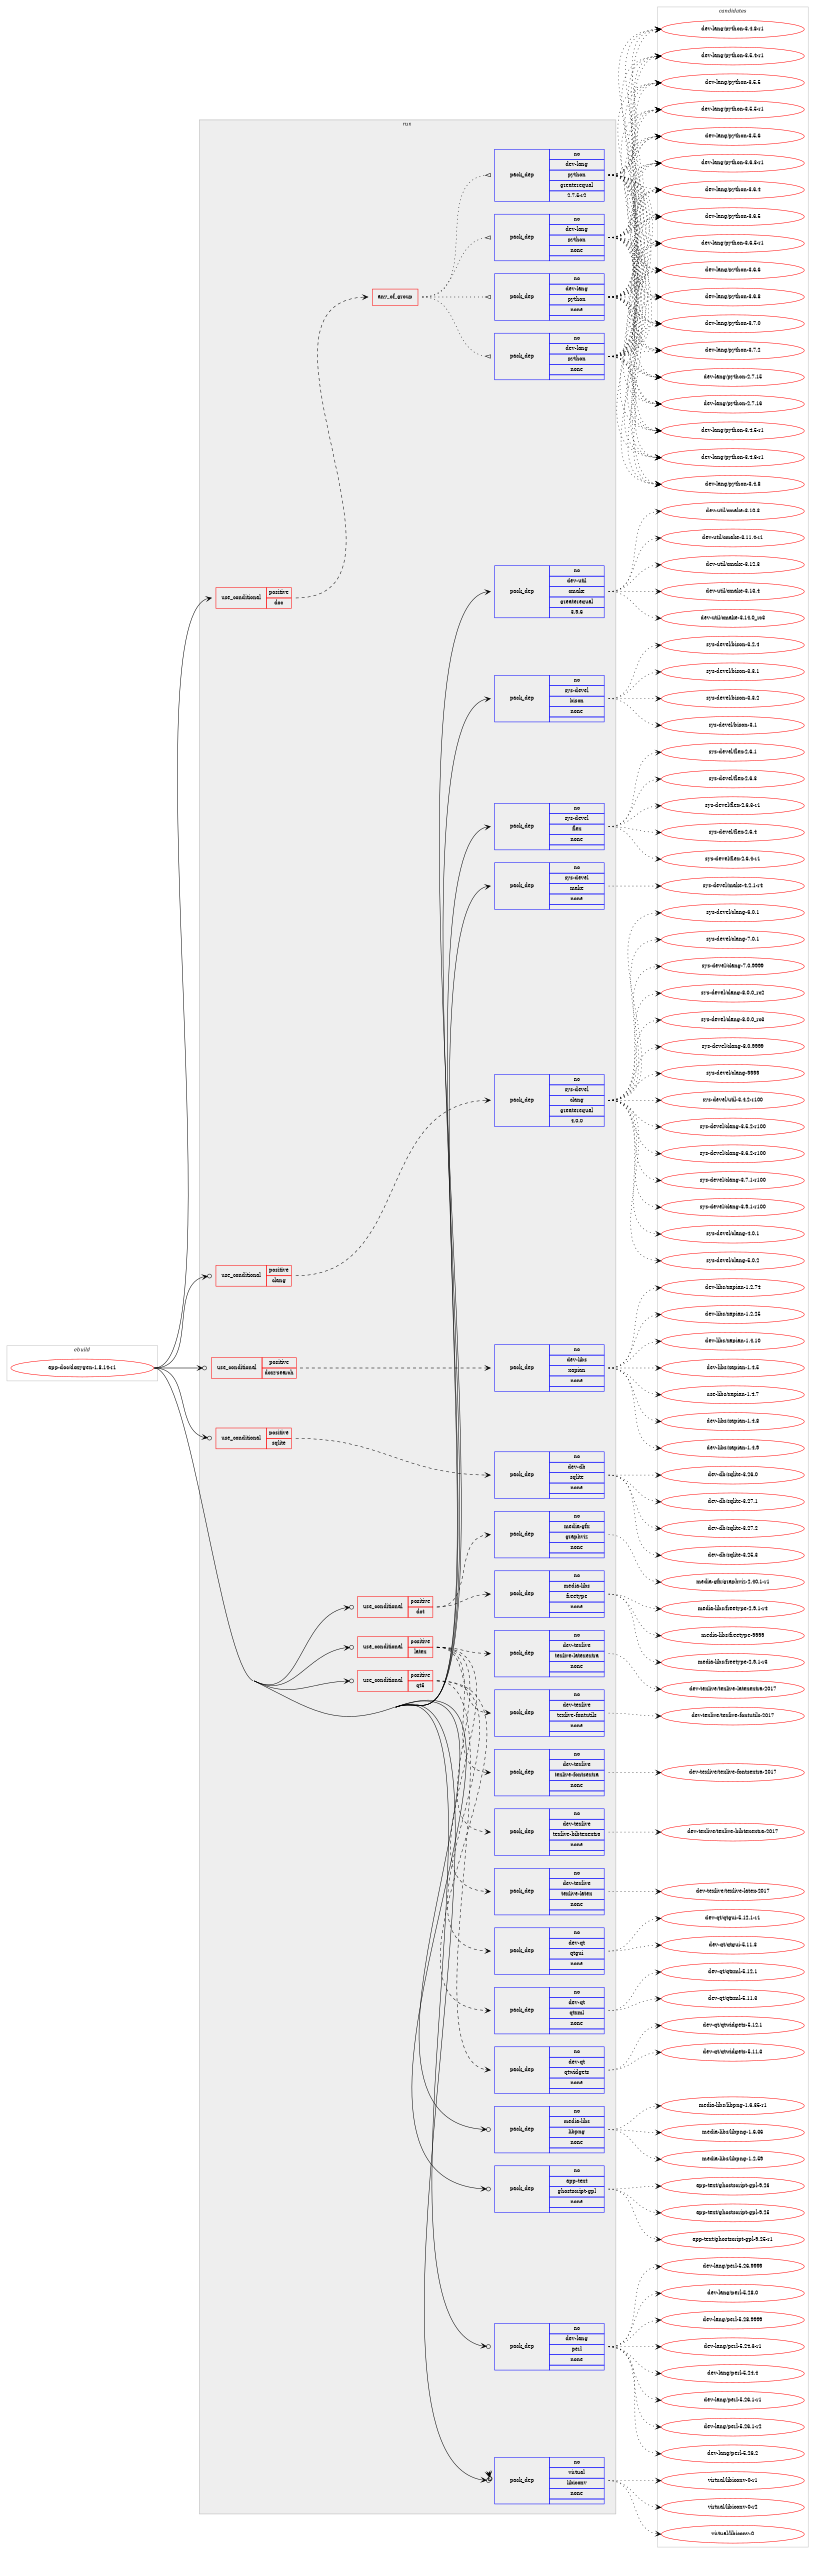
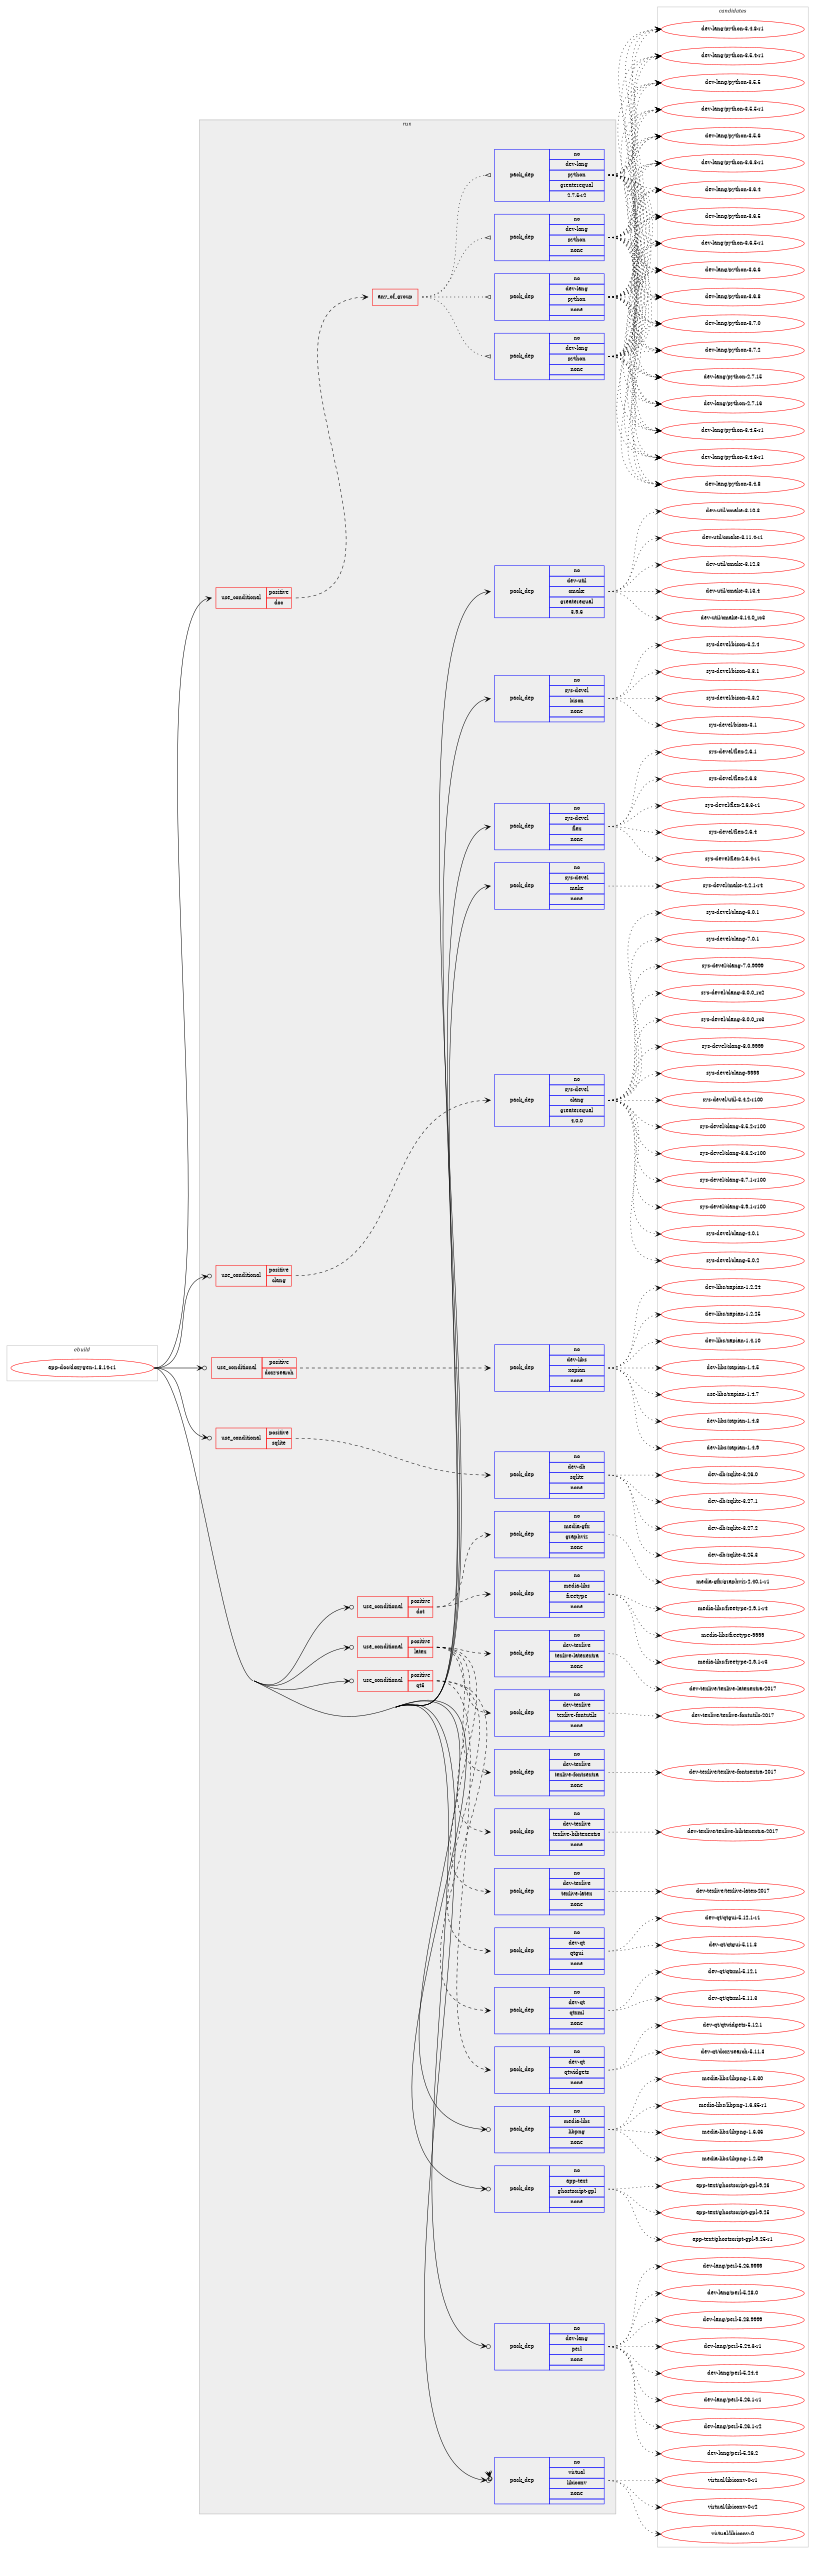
node "dev-libs/xapian-1.2.74": label "dev-libs/xapian-1.2.74" -> "dev-libs/xapian-1.2.24"
node "dev-qt/qtwidgets-5.11.3": label "dev-qt/qtwidgets-5.11.3" -> "dev-qt/doxysearch-5.11.3"
node "media-libs/libpng-1.5.30": added
